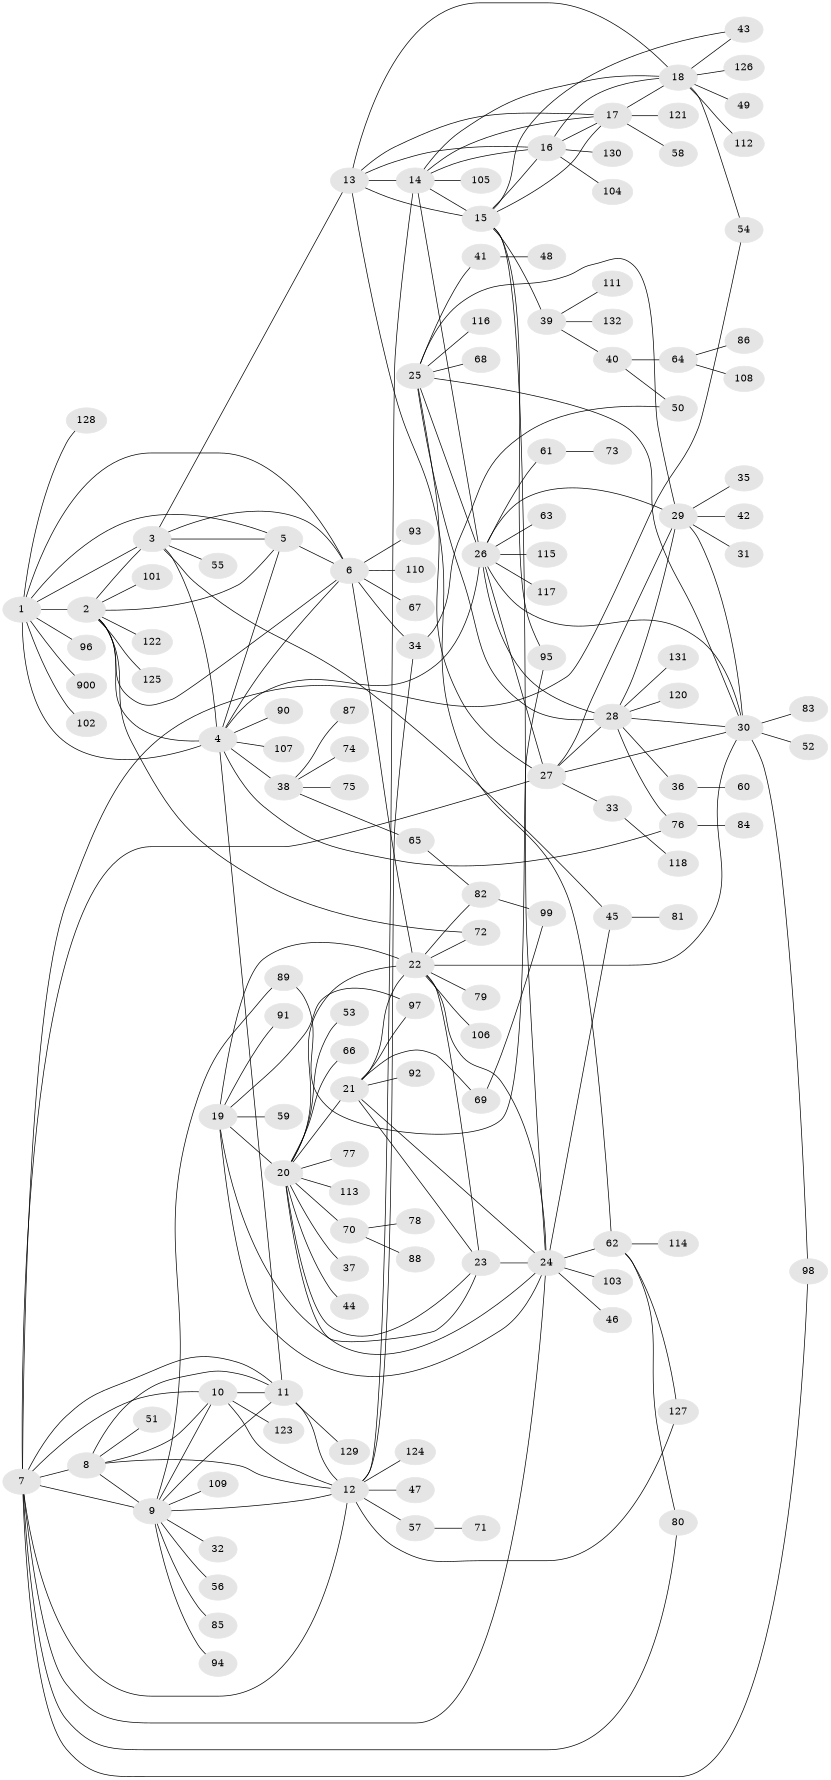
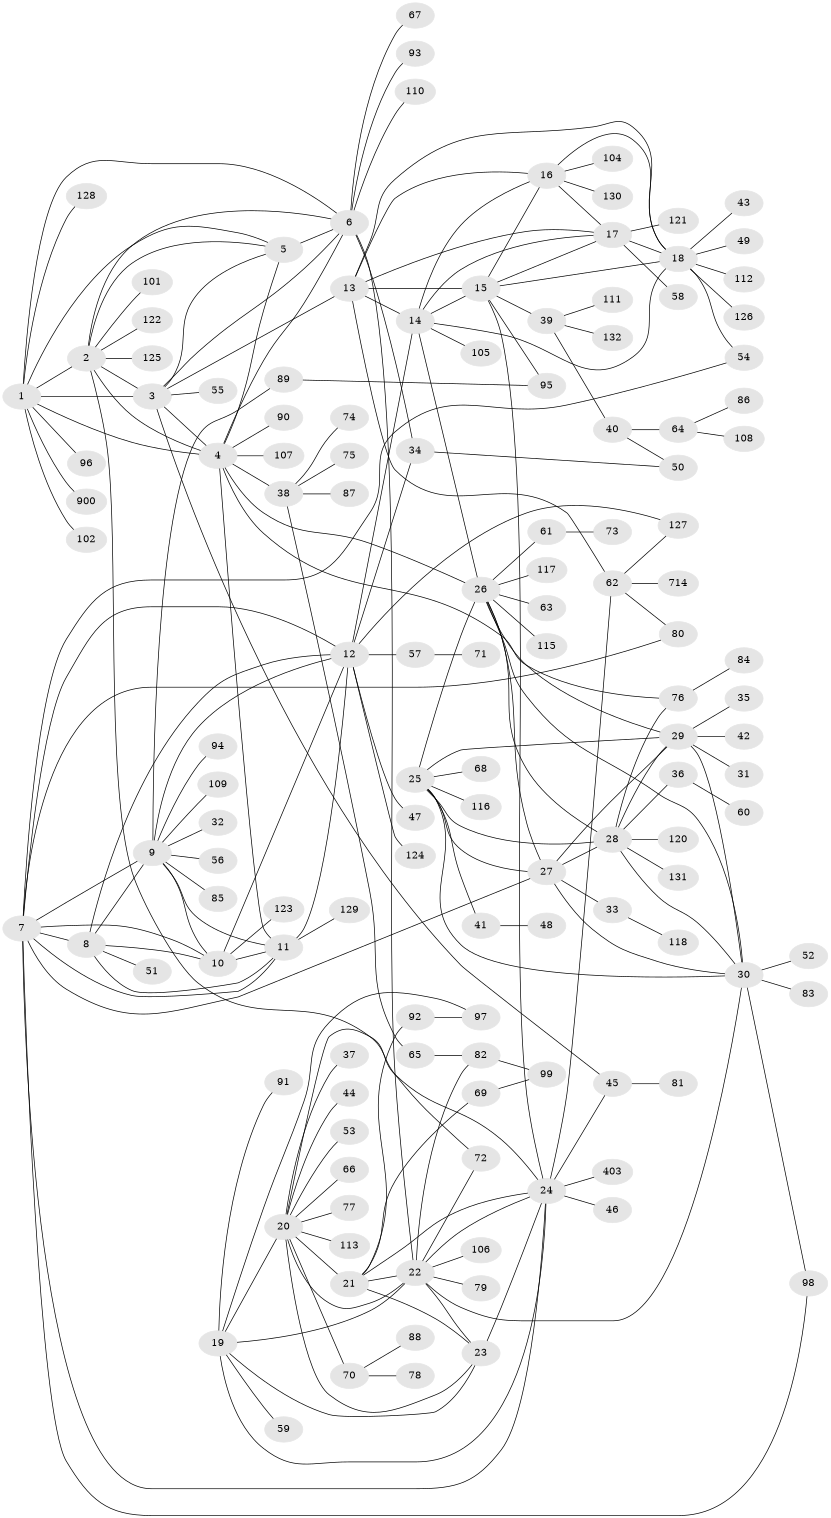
edge "43" -- "15": now "18" -- "15"
edge "97" -- "21": now "97" -- "92"
node "114": label "114" -> "714"
node "103": label "103" -> "403"
